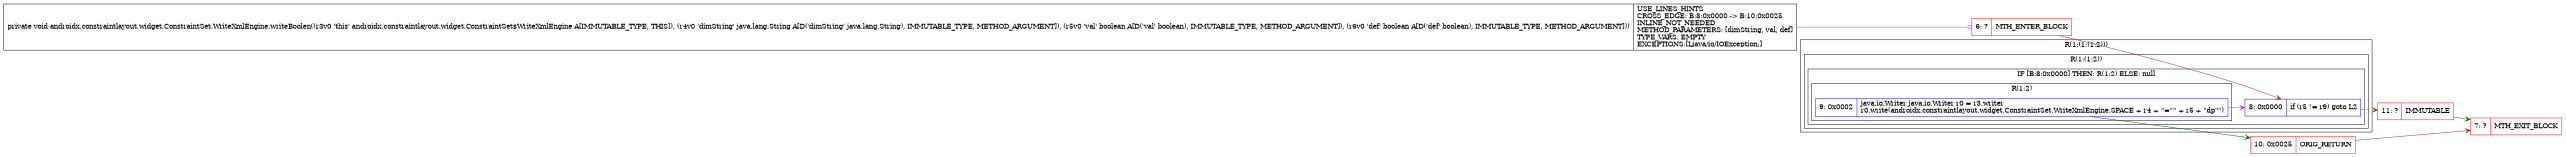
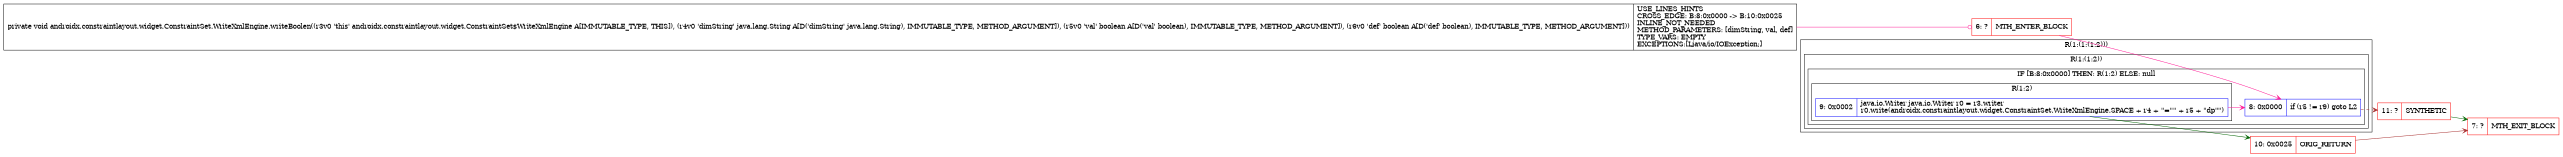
edge "6: ?" -> "8: 0x0000": color brown -> deeppink
node "11: ?": text "IMMUTABLE" -> "SYNTHETIC"
